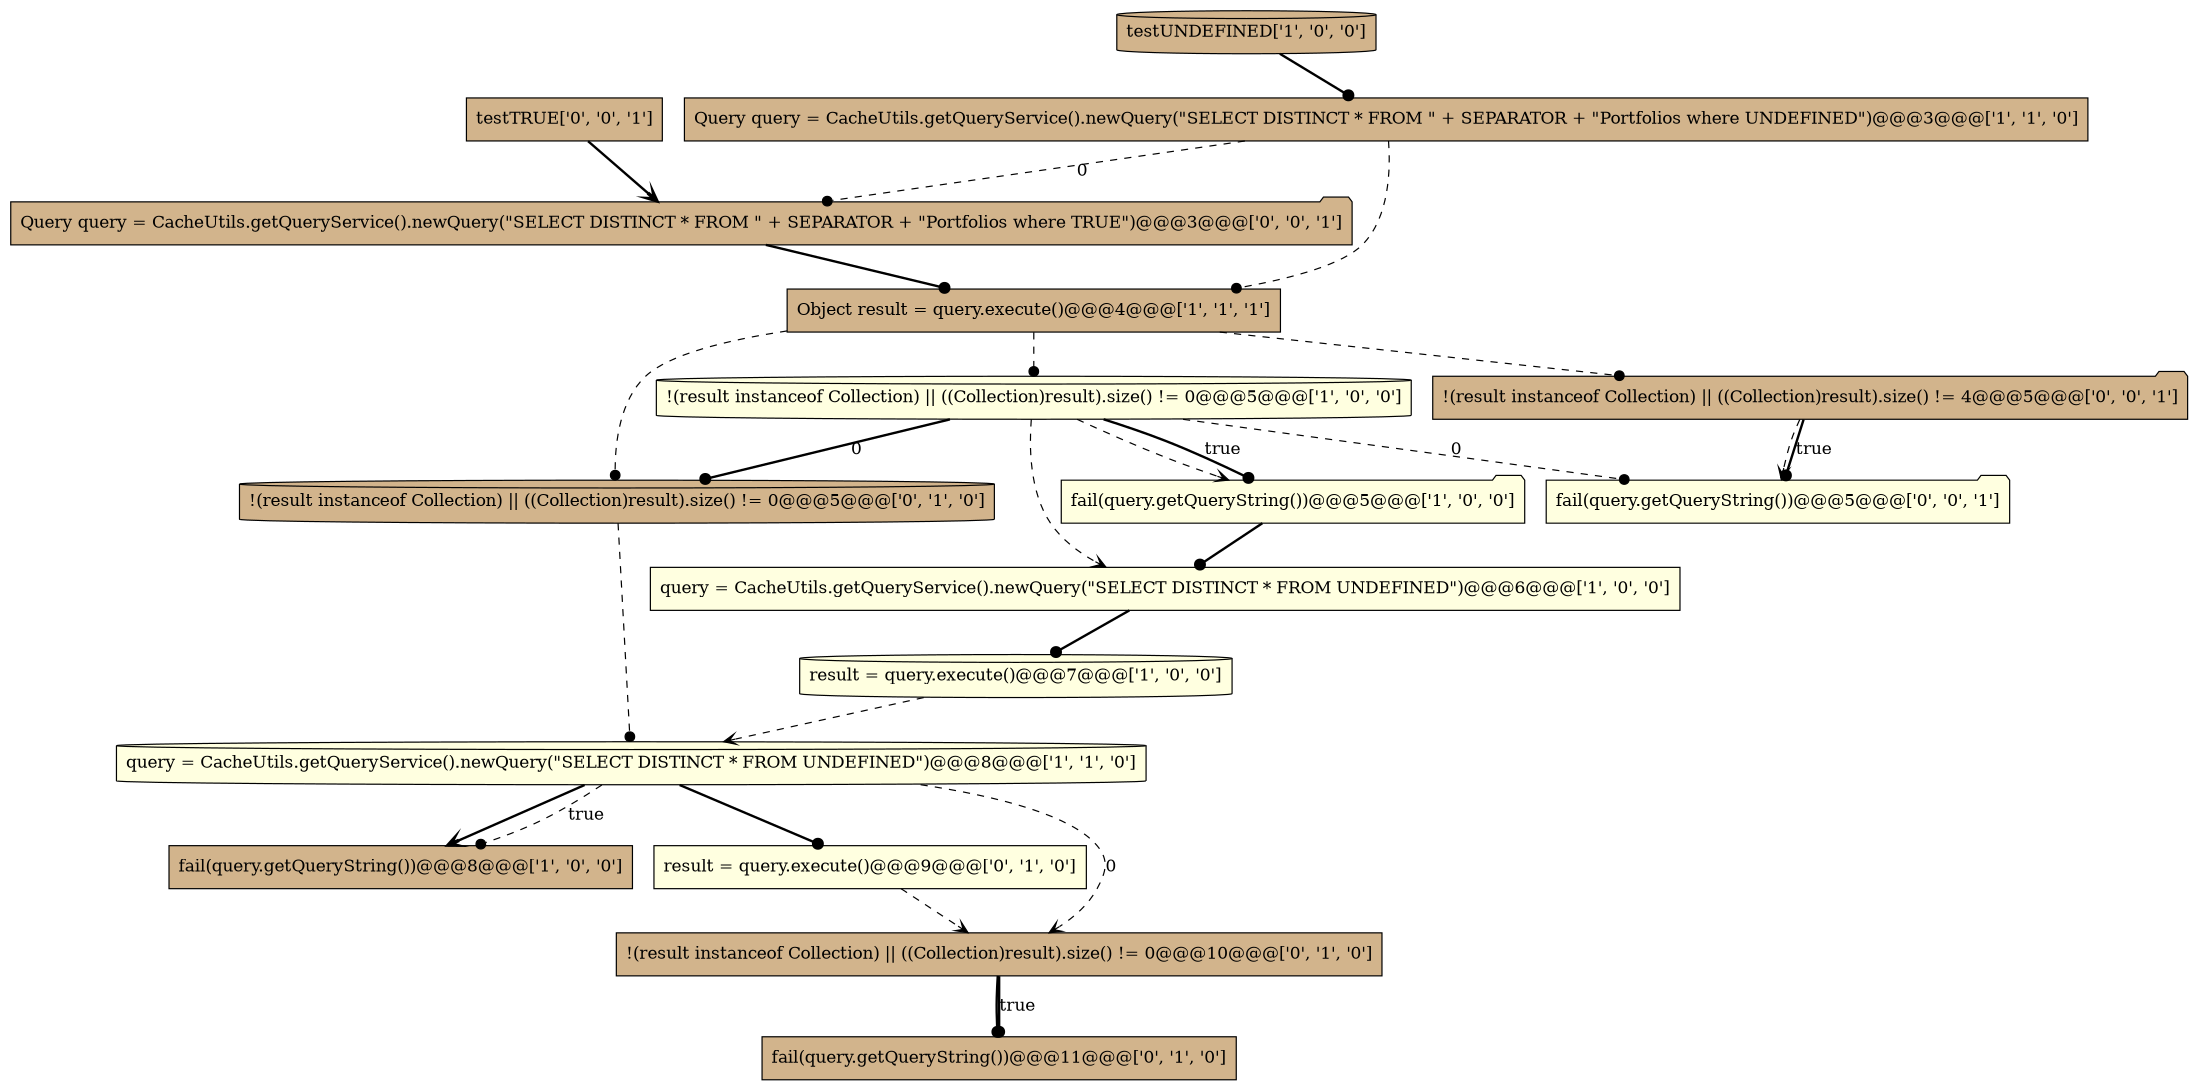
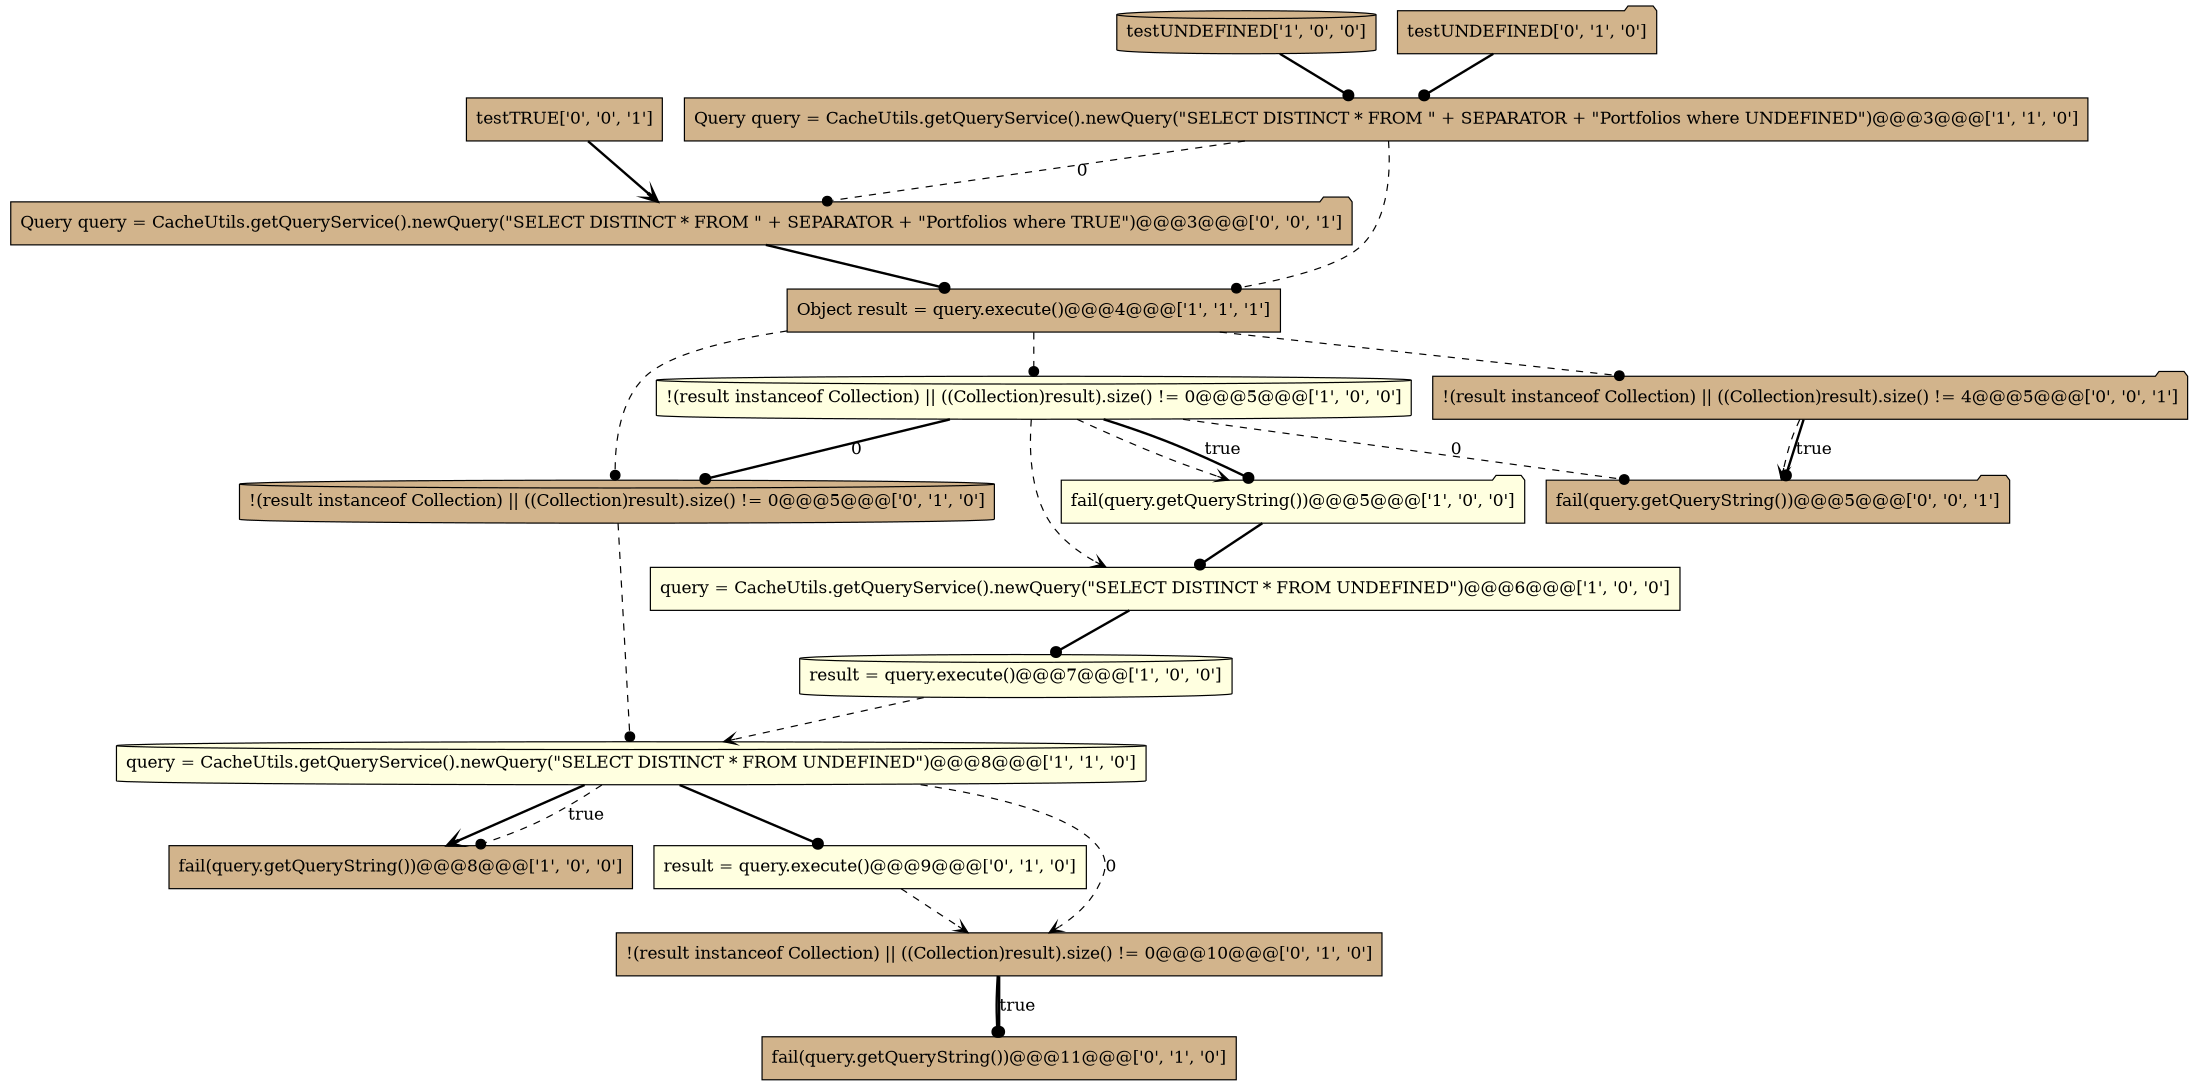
node "testUNDEFINED['0', '1', '0']": added
node "fail(query.getQueryString())@@@5@@@['0', '0', '1']": fillcolor lightyellow -> tan
